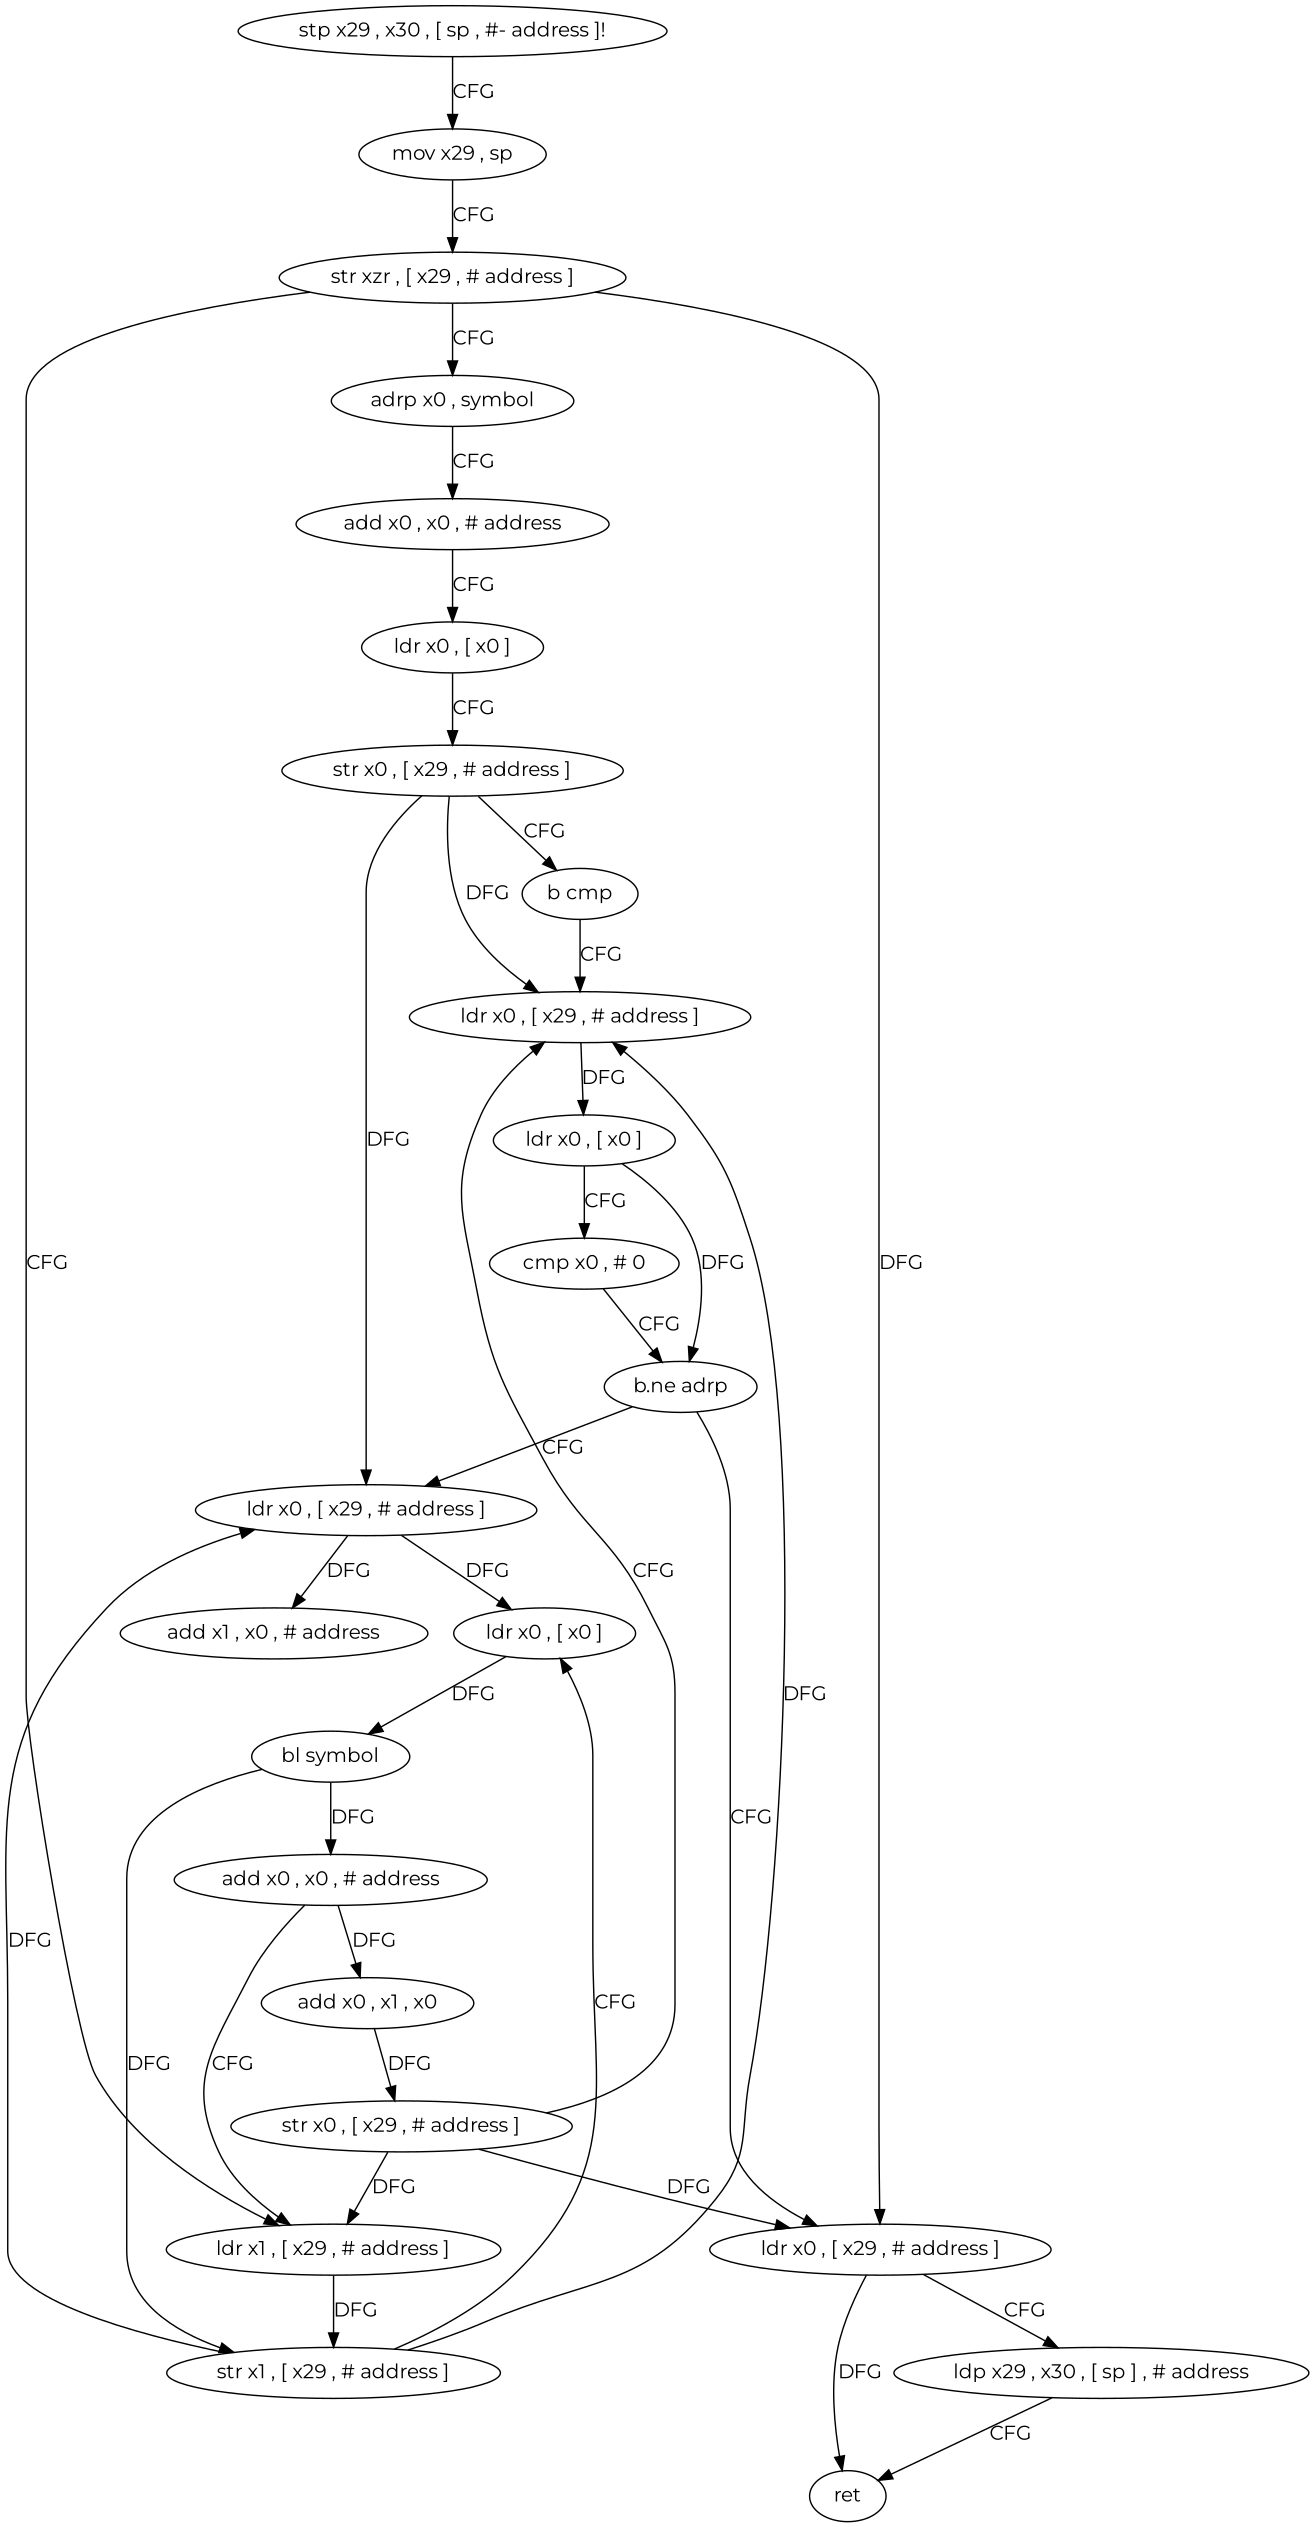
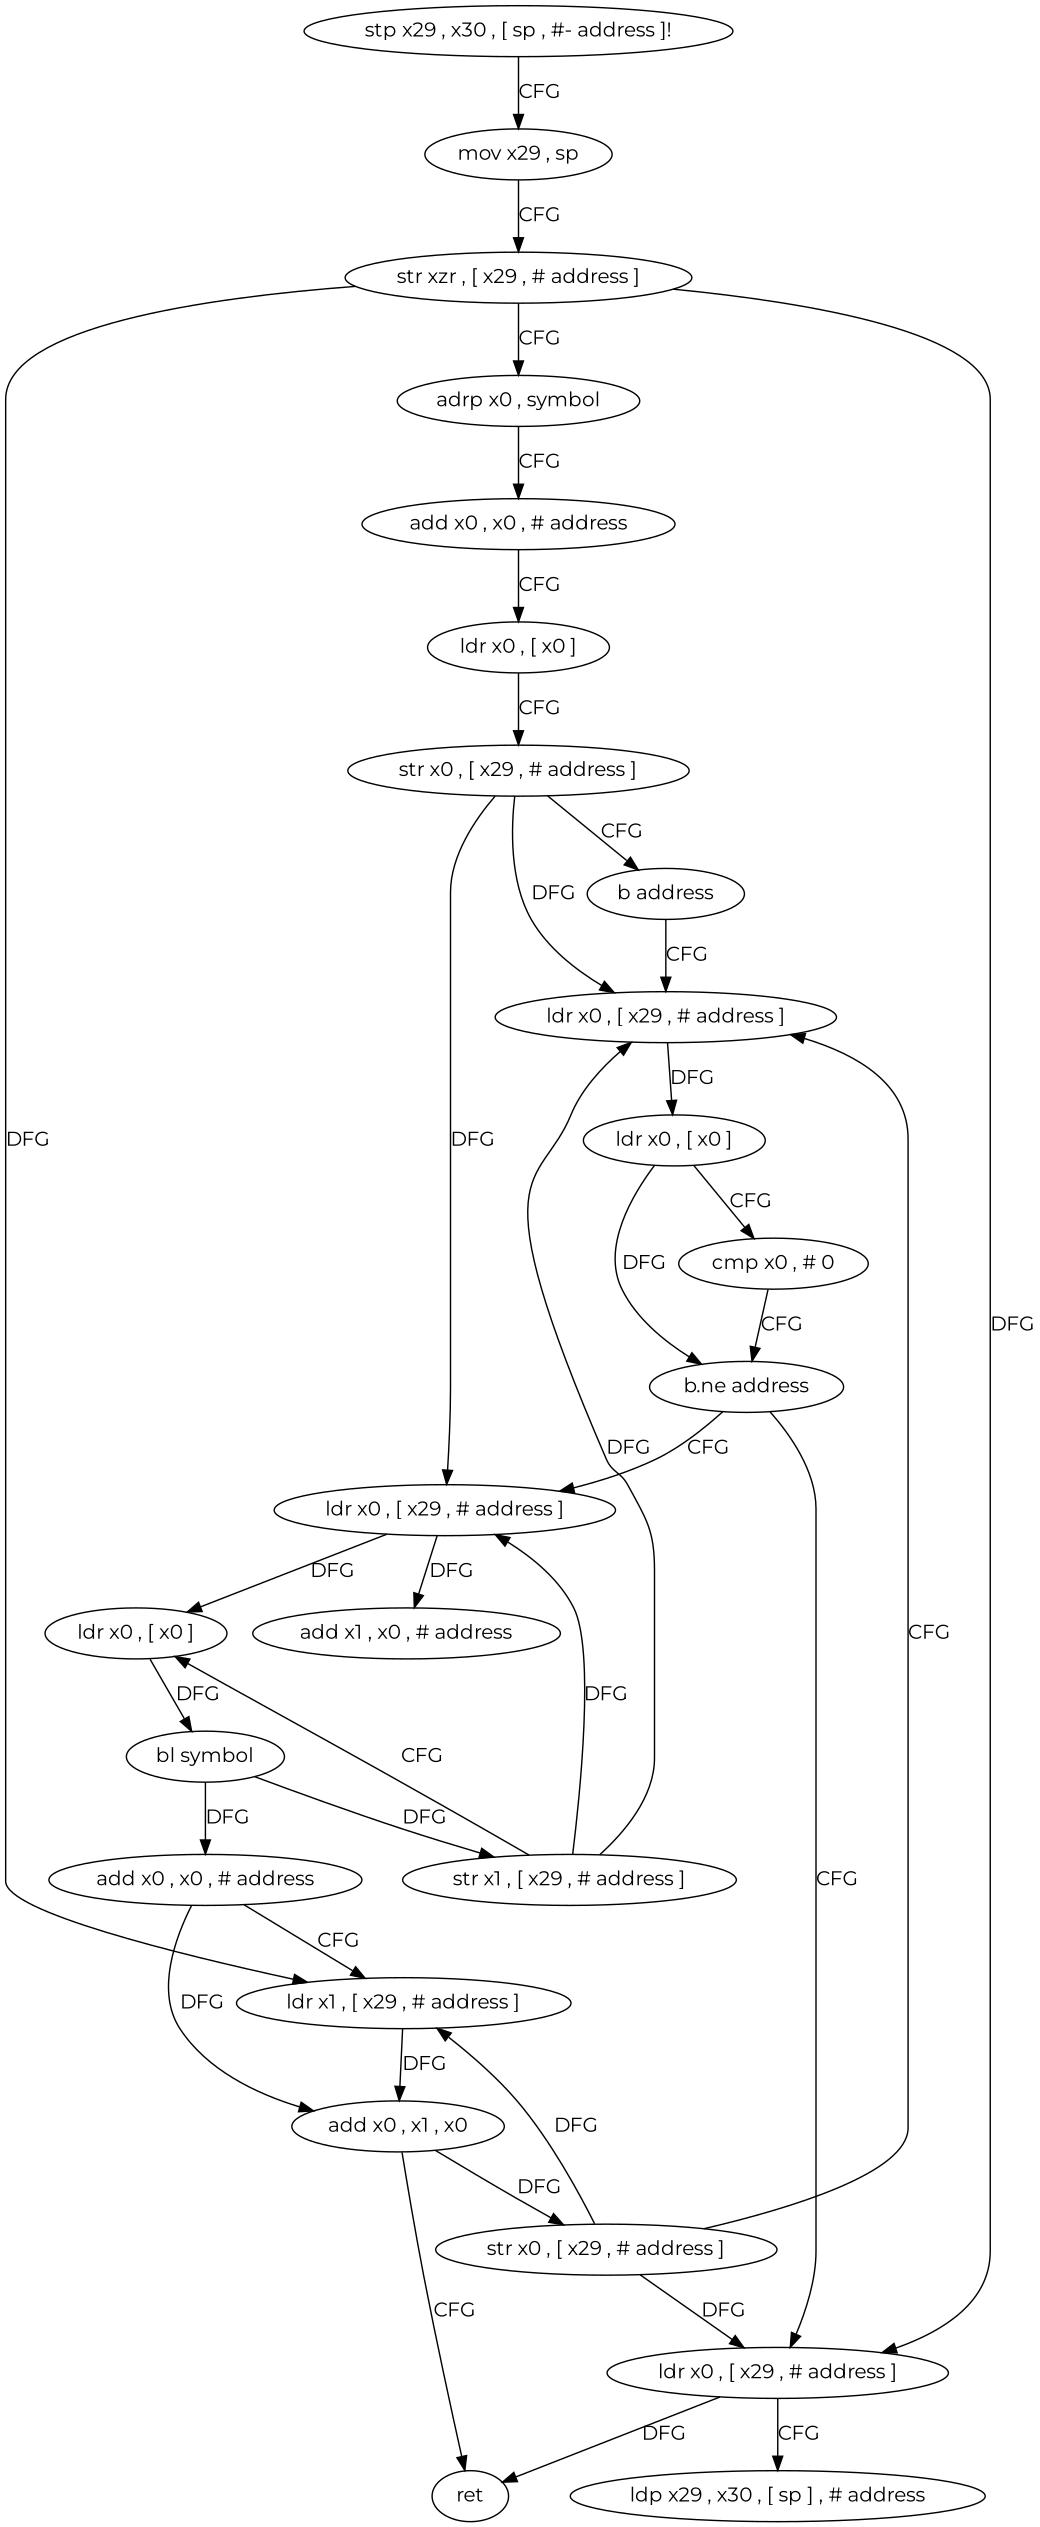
node "b cmp": label "b cmp" -> "b address"
edge "str xzr , [ x29 , # address ]" -> "ldr x1 , [ x29 , # address ]": label "CFG" -> "DFG"
node "b.ne adrp": label "b.ne adrp" -> "b.ne address"
edge "ldr x1 , [ x29 , # address ]" -> "str x1 , [ x29 , # address ]": now "ldr x1 , [ x29 , # address ]" -> "add x0 , x1 , x0"
edge "ldp x29 , x30 , [ sp ] , # address" -> "ret": now "add x0 , x1 , x0" -> "ret"
